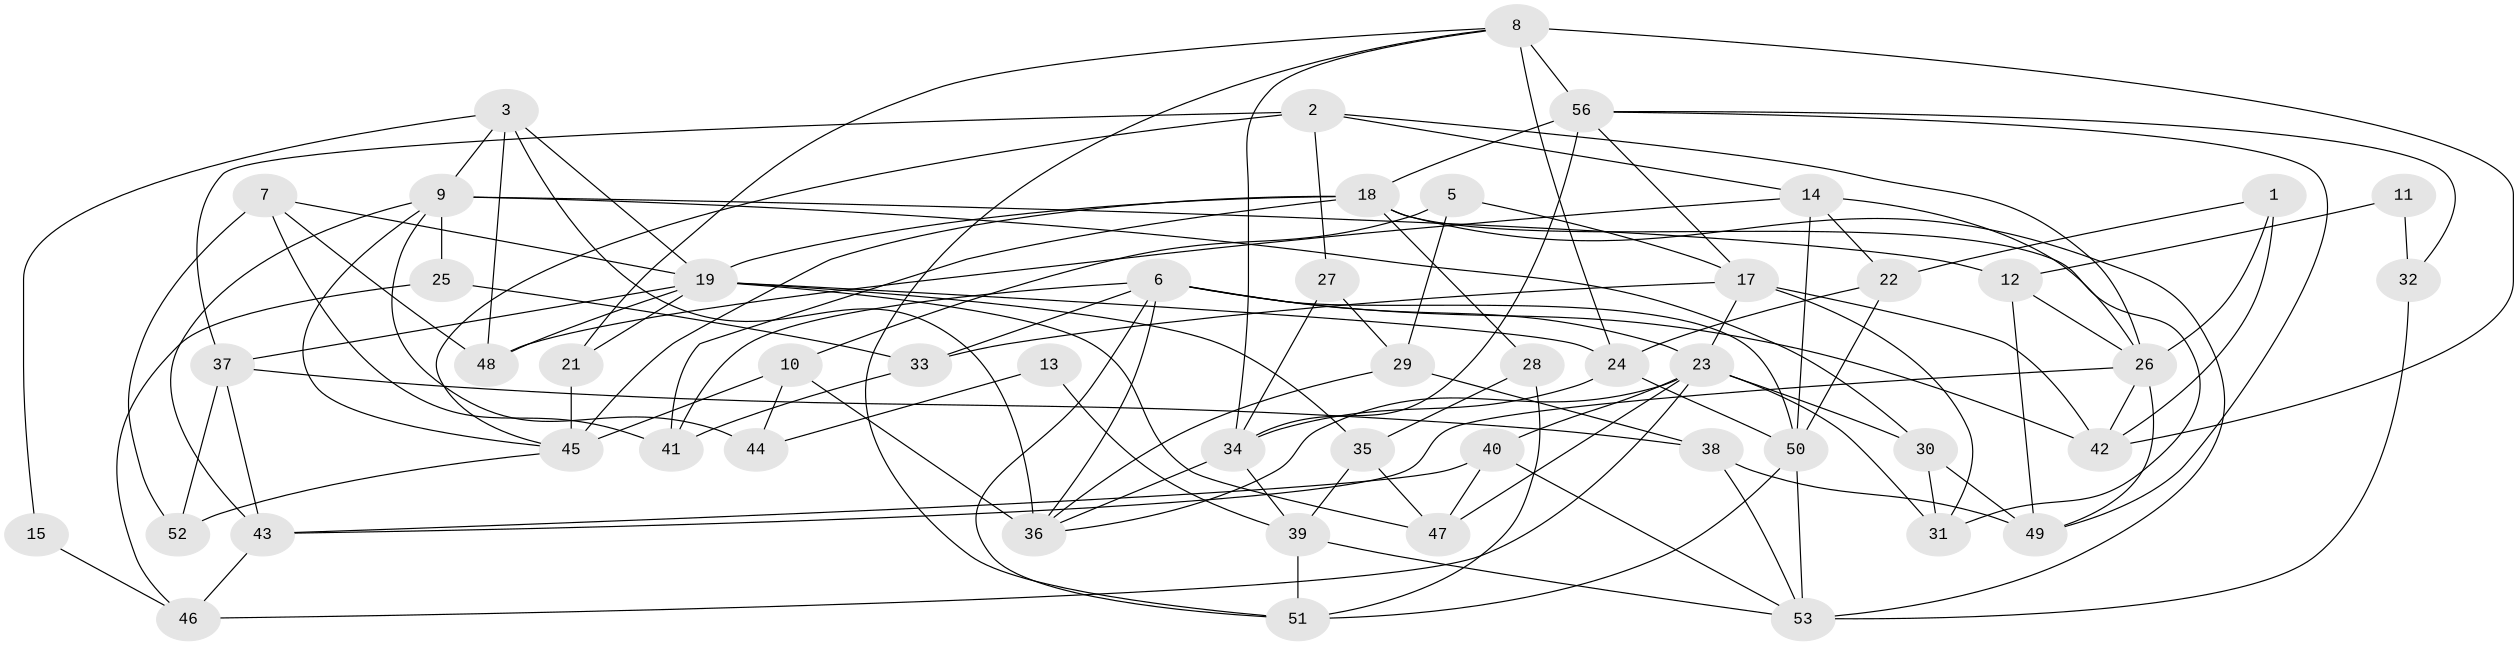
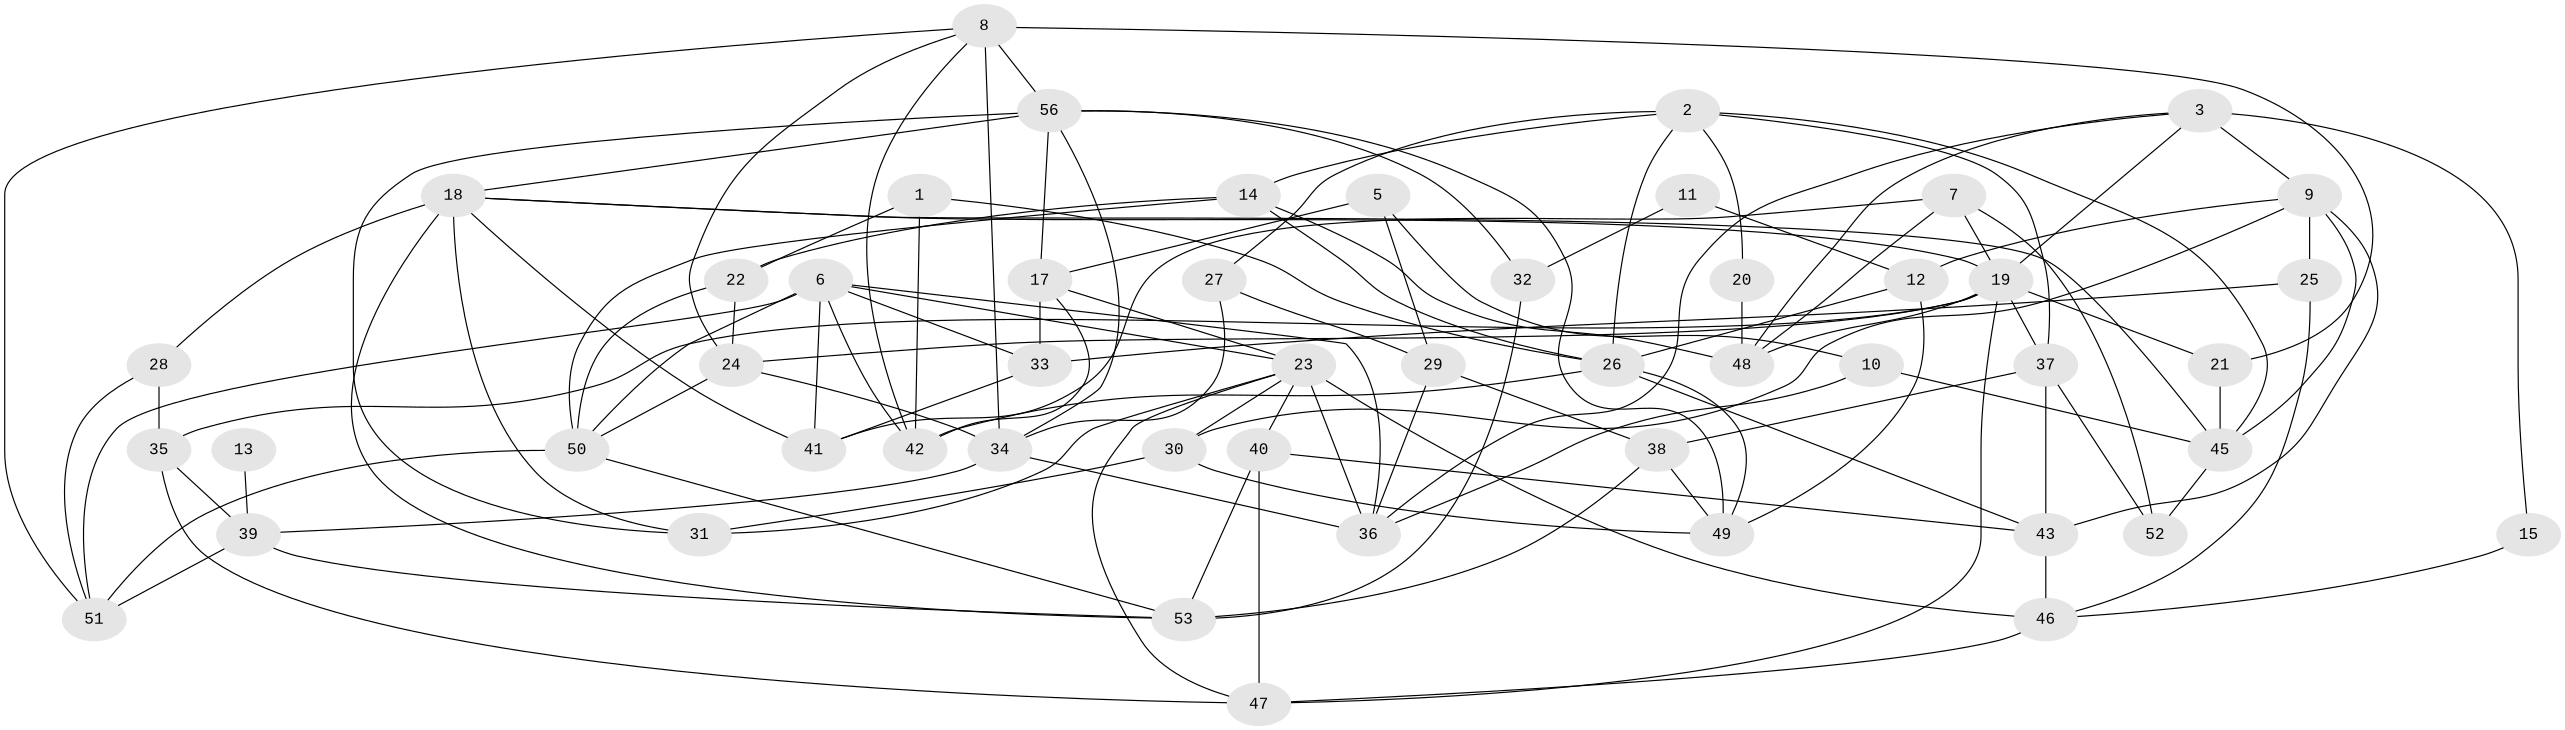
node "20": added
edge "17" -- "31": now "56" -- "31"
node "44": removed
edge "46" -- "47": added
